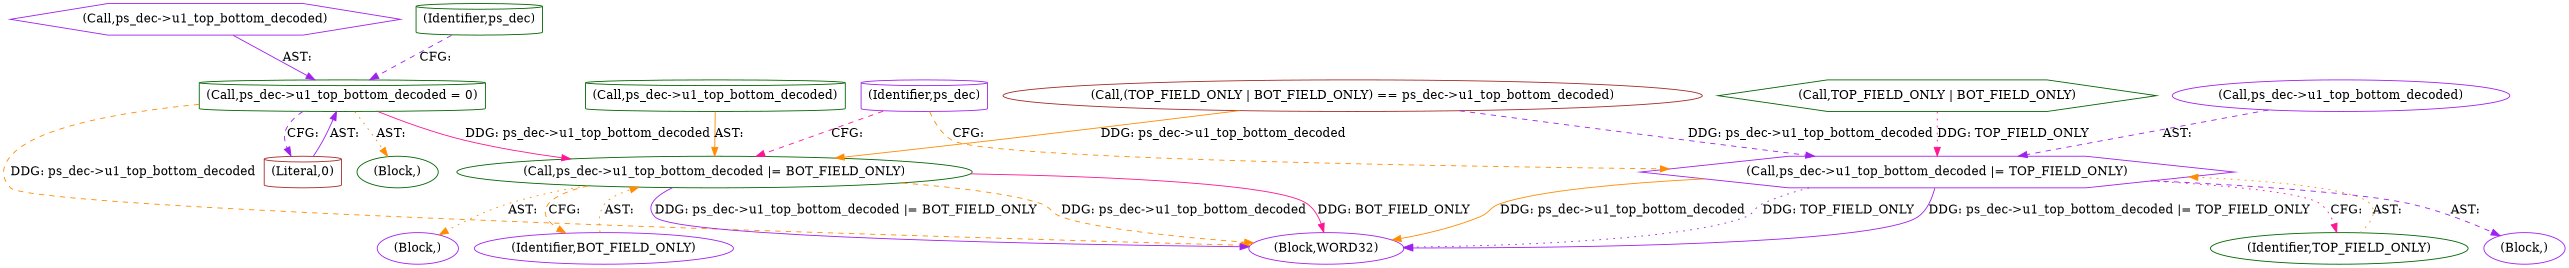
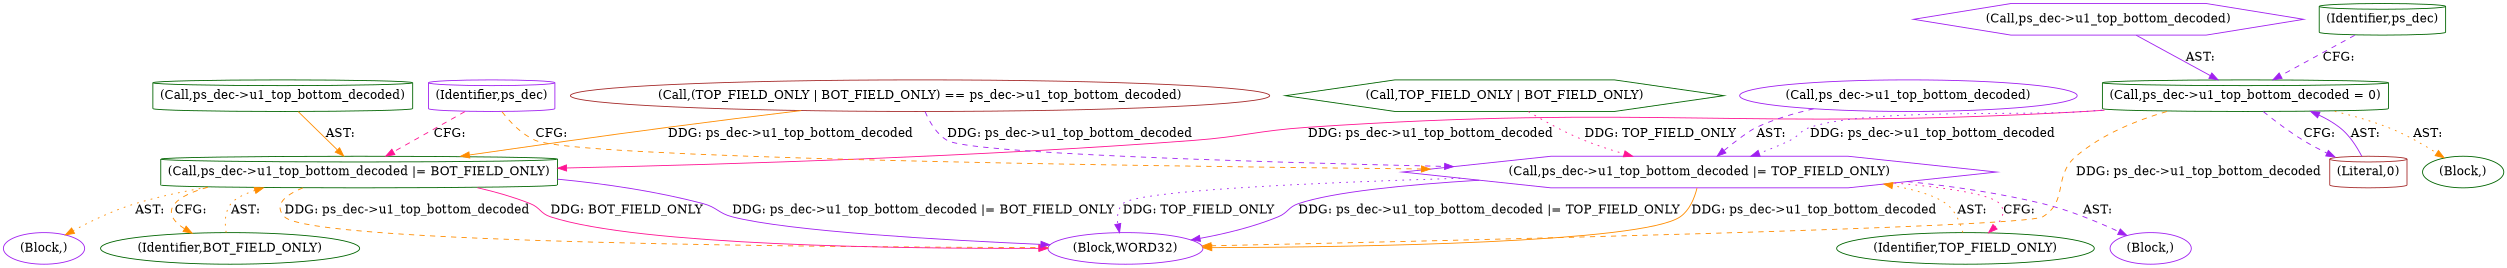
edge "(Call,ps_dec->u1_top_bottom_decoded = 0)" -> "(Call,ps_dec->u1_top_bottom_decoded |= TOP_FIELD_ONLY)": added, label "DDG: ps_dec->u1_top_bottom_decoded"
node "(Call,ps_dec->u1_top_bottom_decoded |= BOT_FIELD_ONLY)": shape ellipse -> cylinder
node "(Identifier,BOT_FIELD_ONLY)": color purple -> darkgreen
